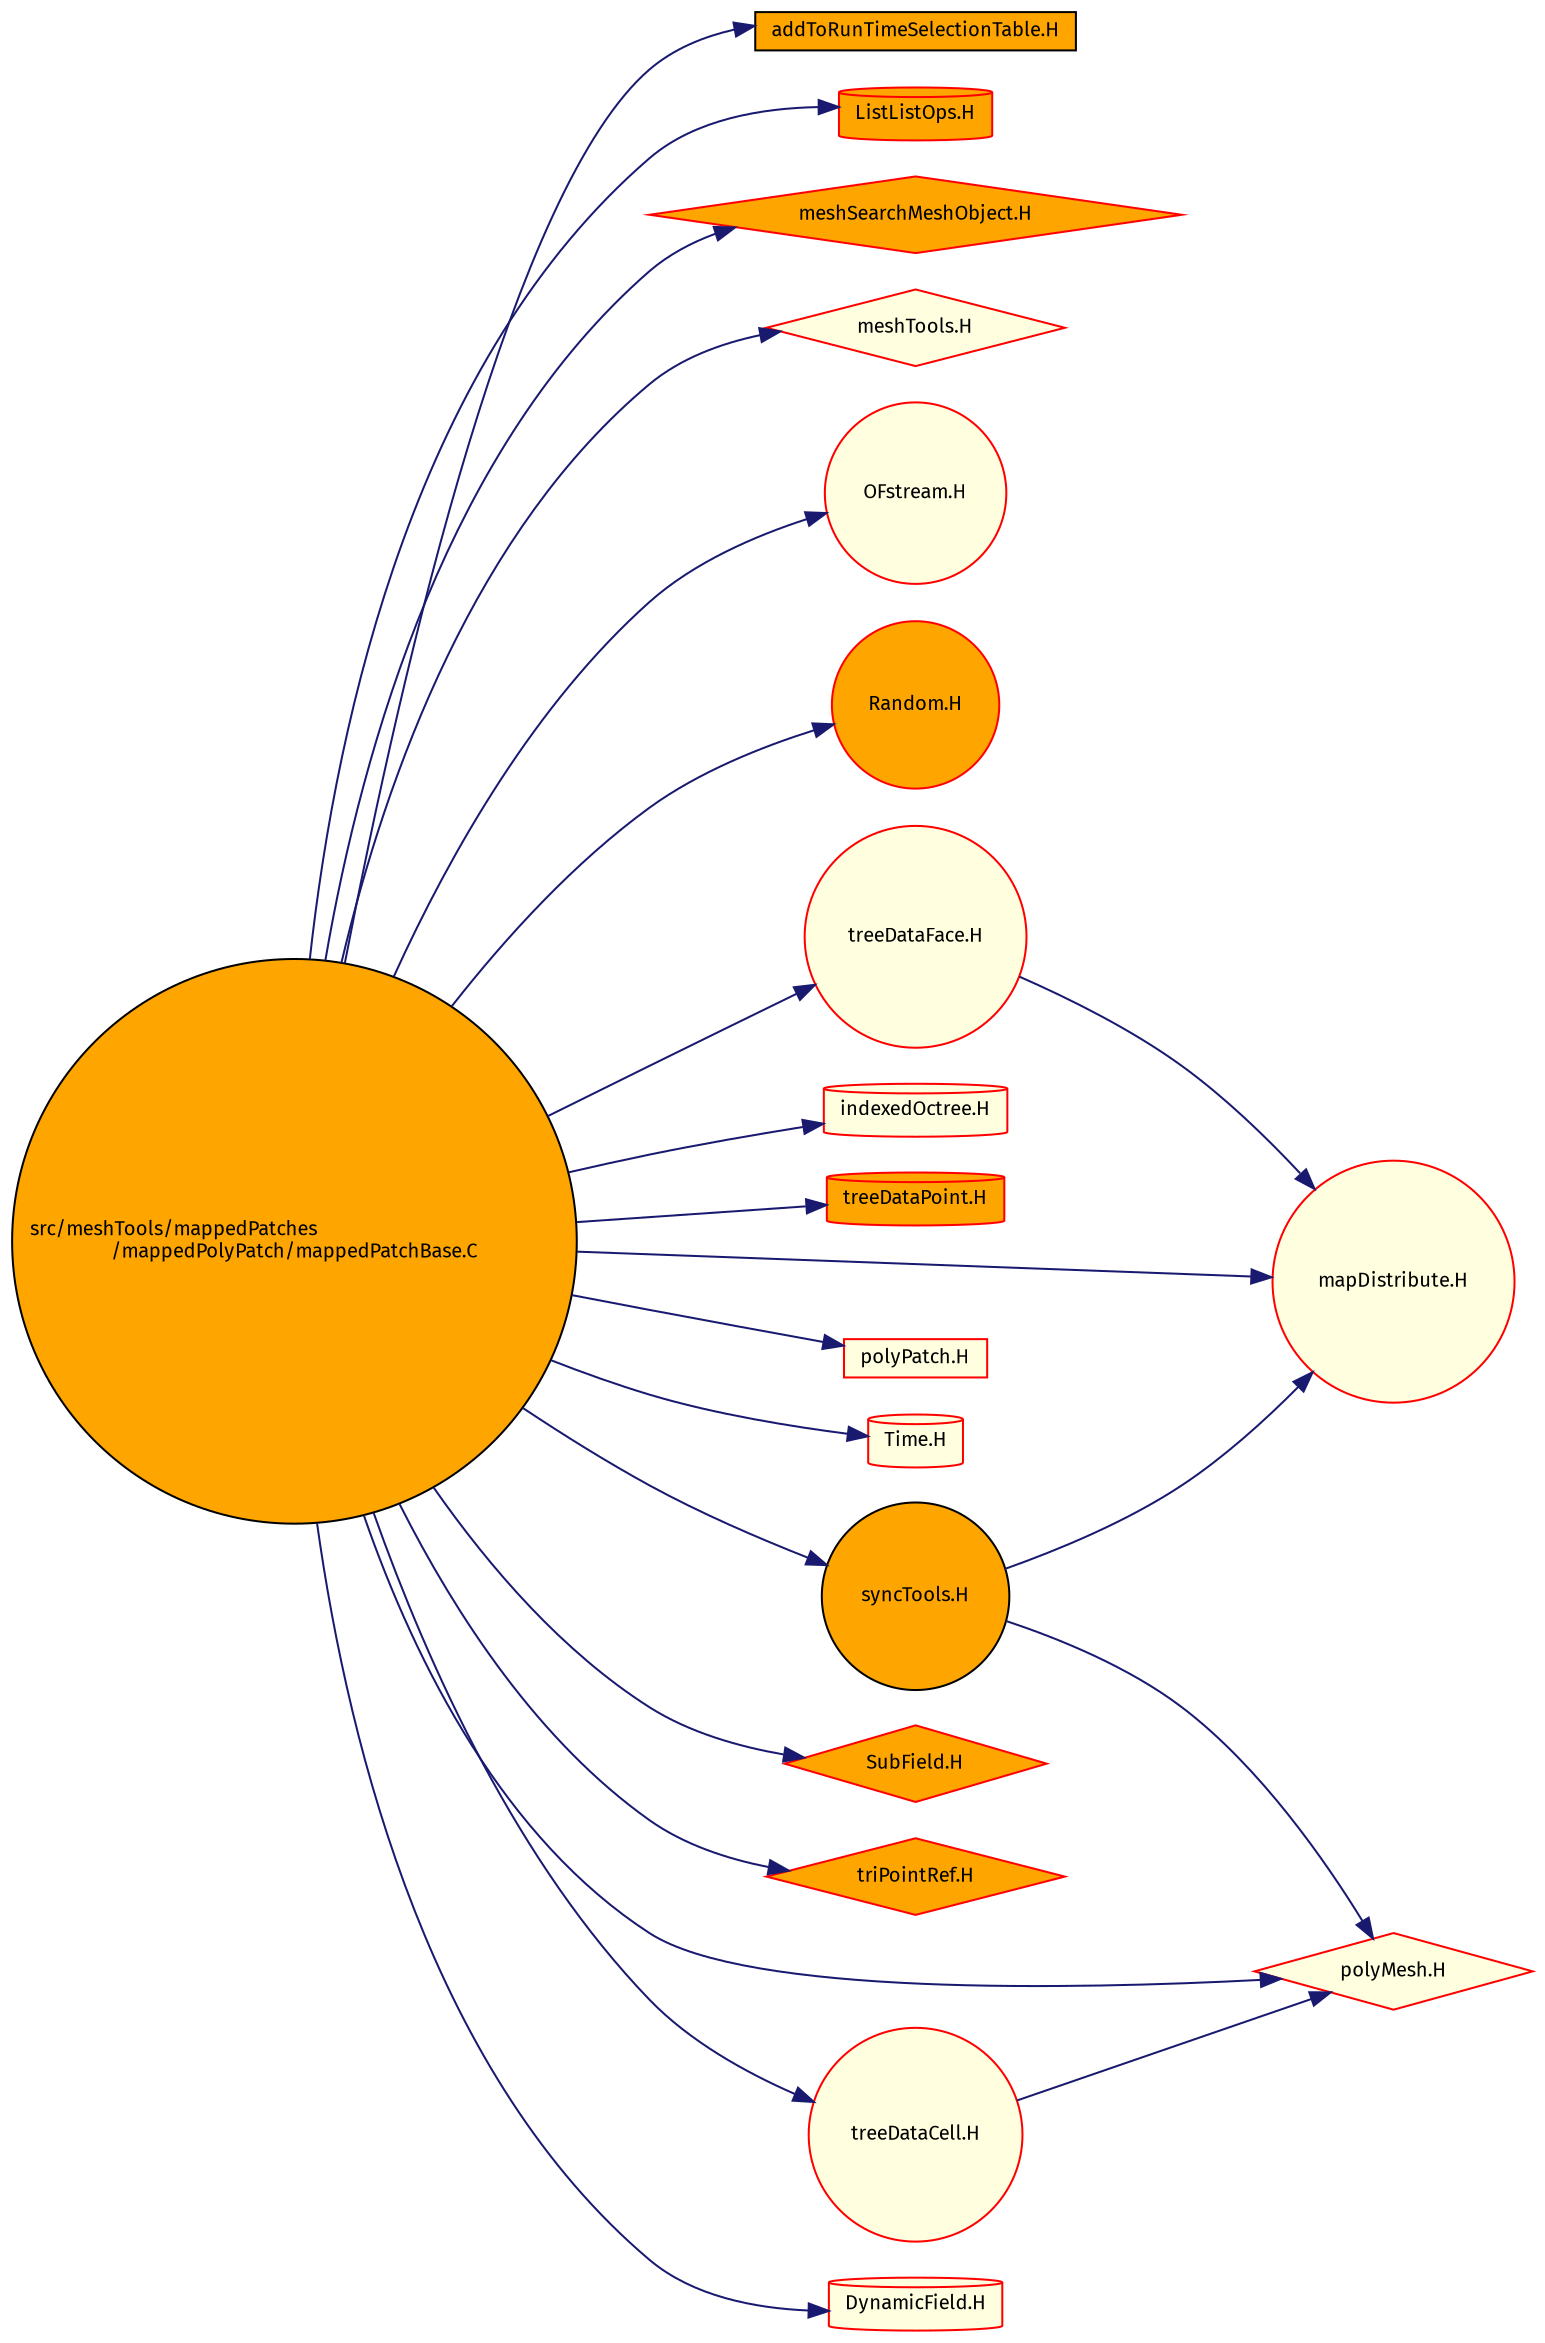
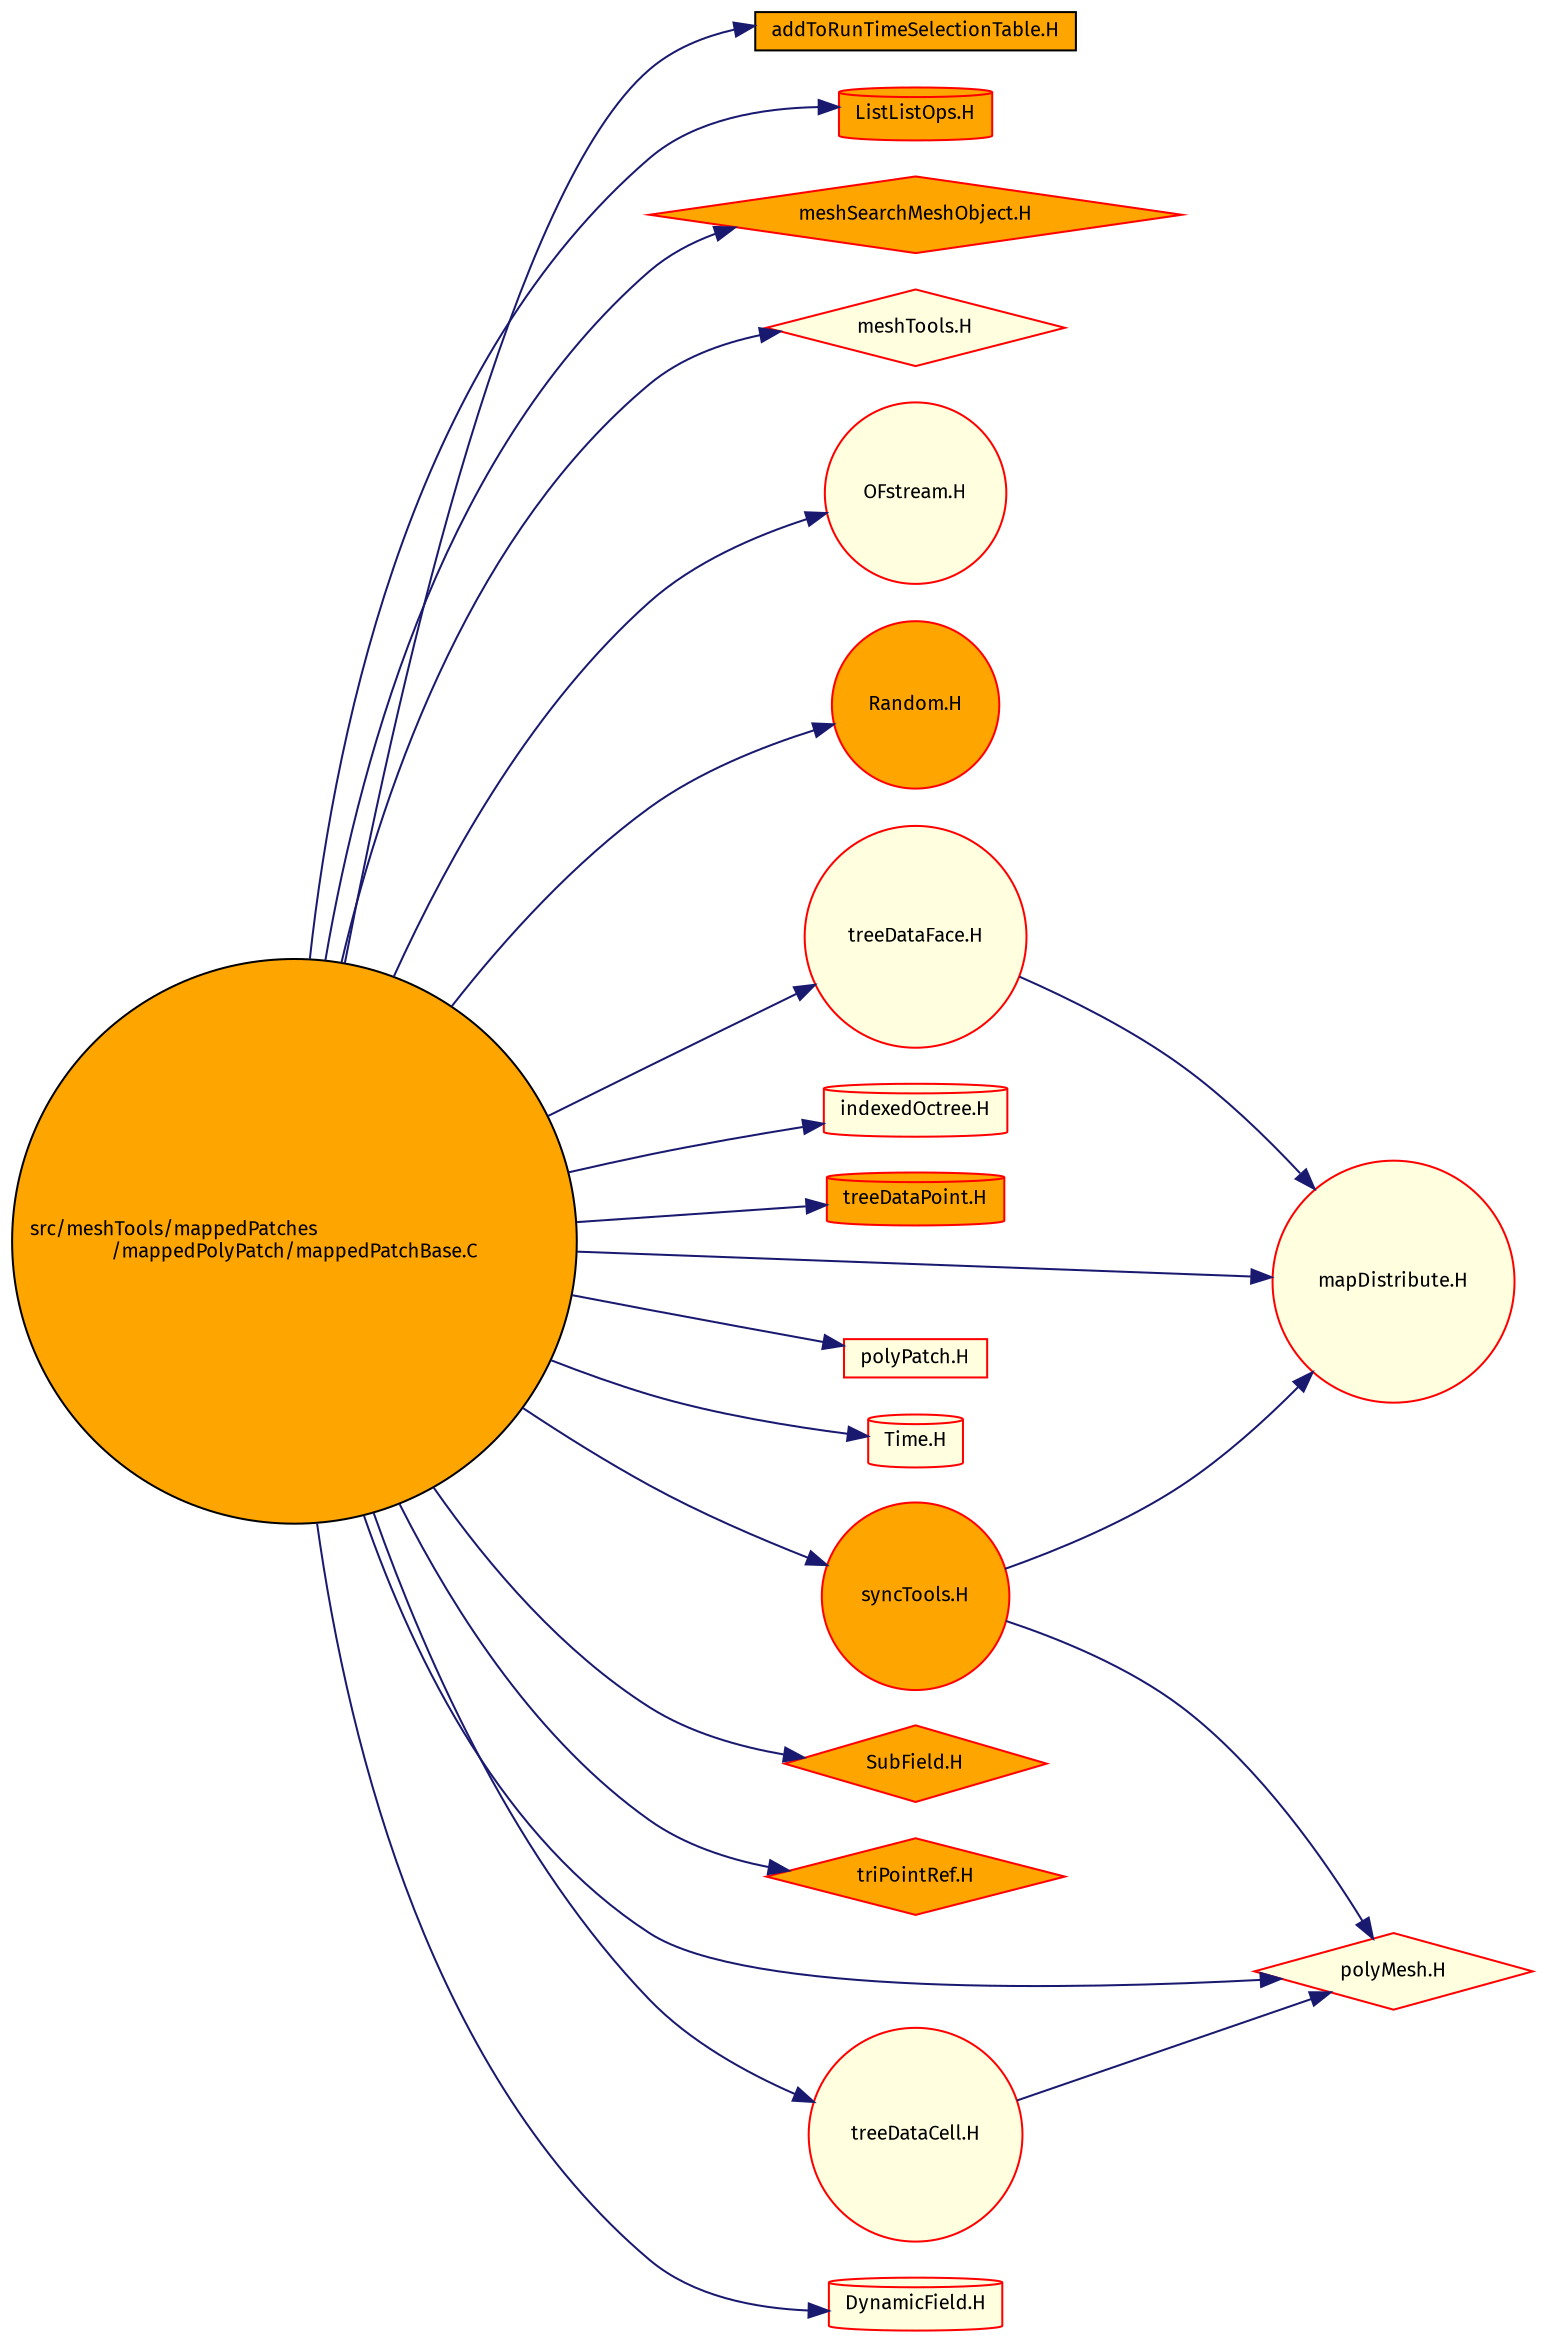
node "syncTools.H": color black -> red
